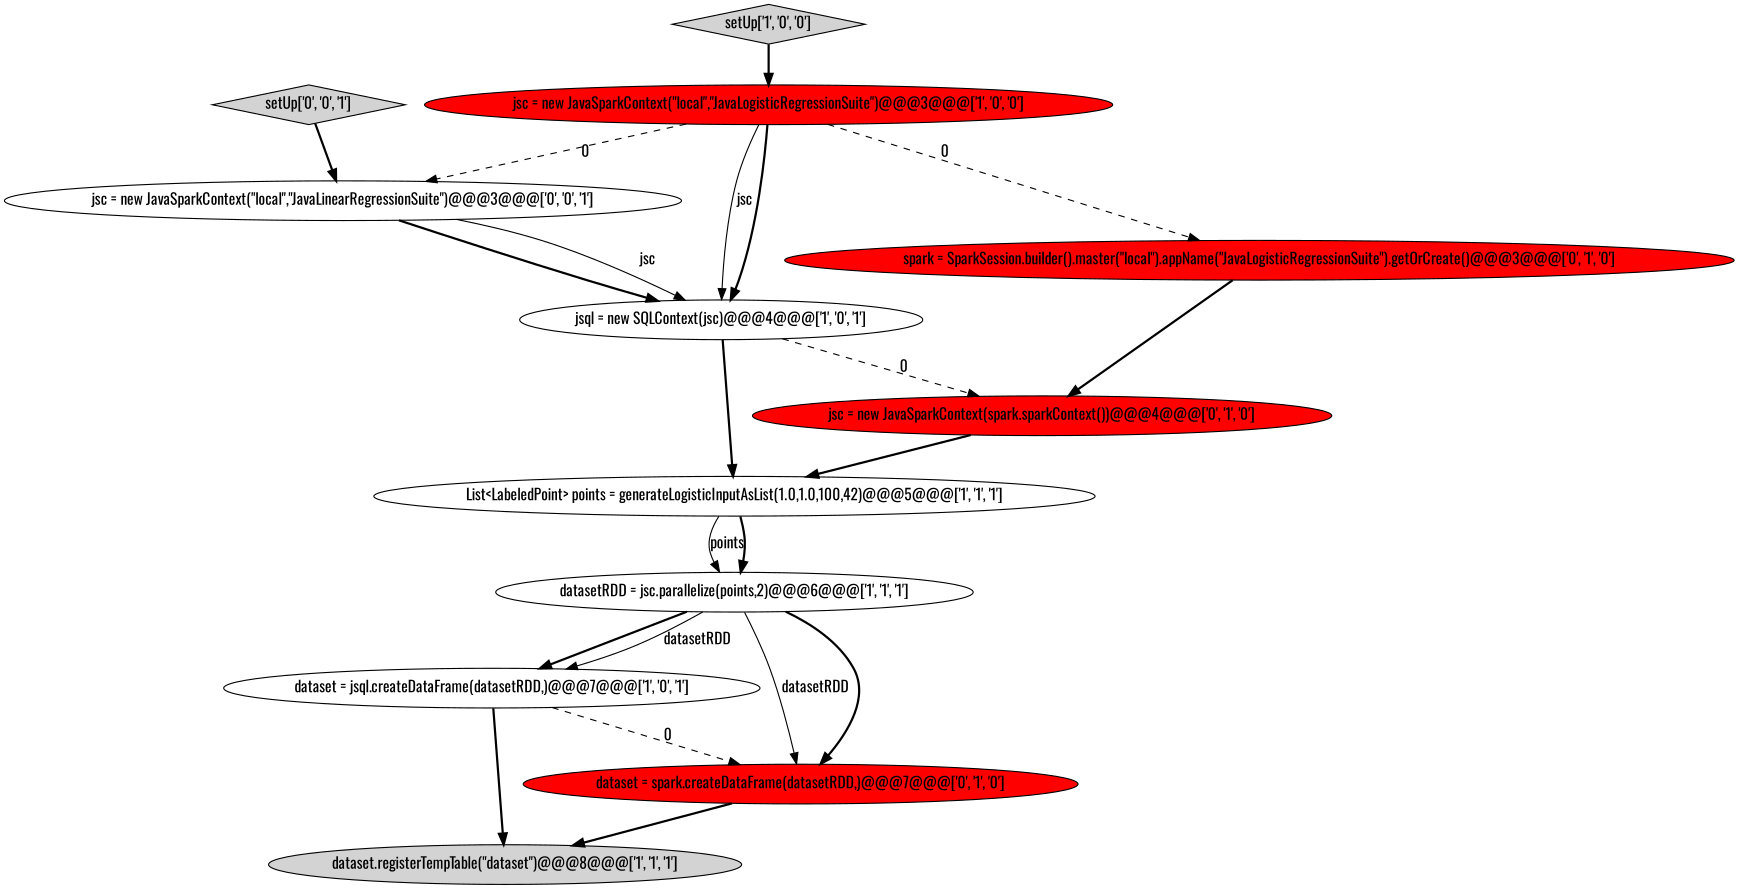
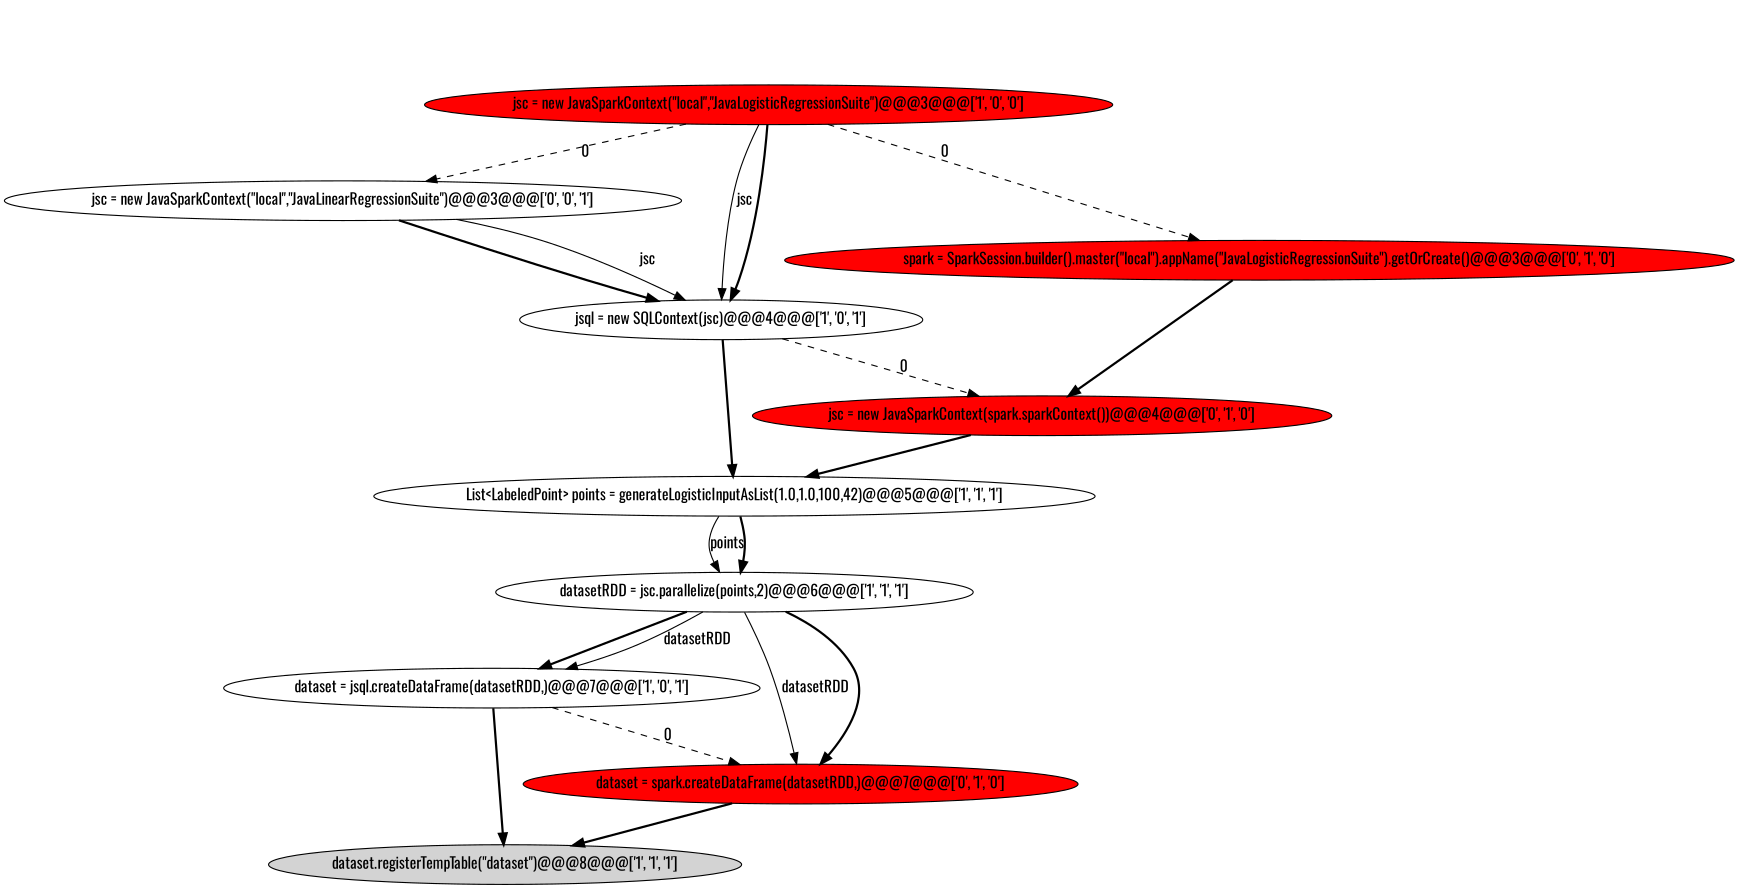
node "setUp['1', '0', '0']": removed
node "setUp['0', '0', '1']": removed
